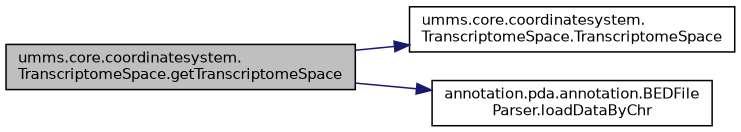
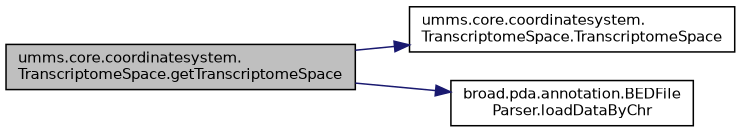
node "annotation.pda.annotation.BEDFile Parser.loadDataByChr": label "annotation.pda.annotation.BEDFile Parser.loadDataByChr" -> "broad.pda.annotation.BEDFile Parser.loadDataByChr"
